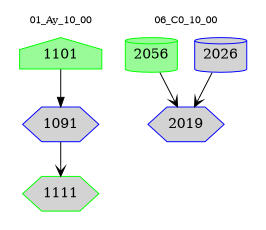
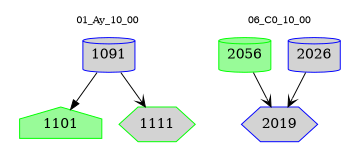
edge "1101" -> "1091": reversed
node "1091": shape hexagon -> cylinder
